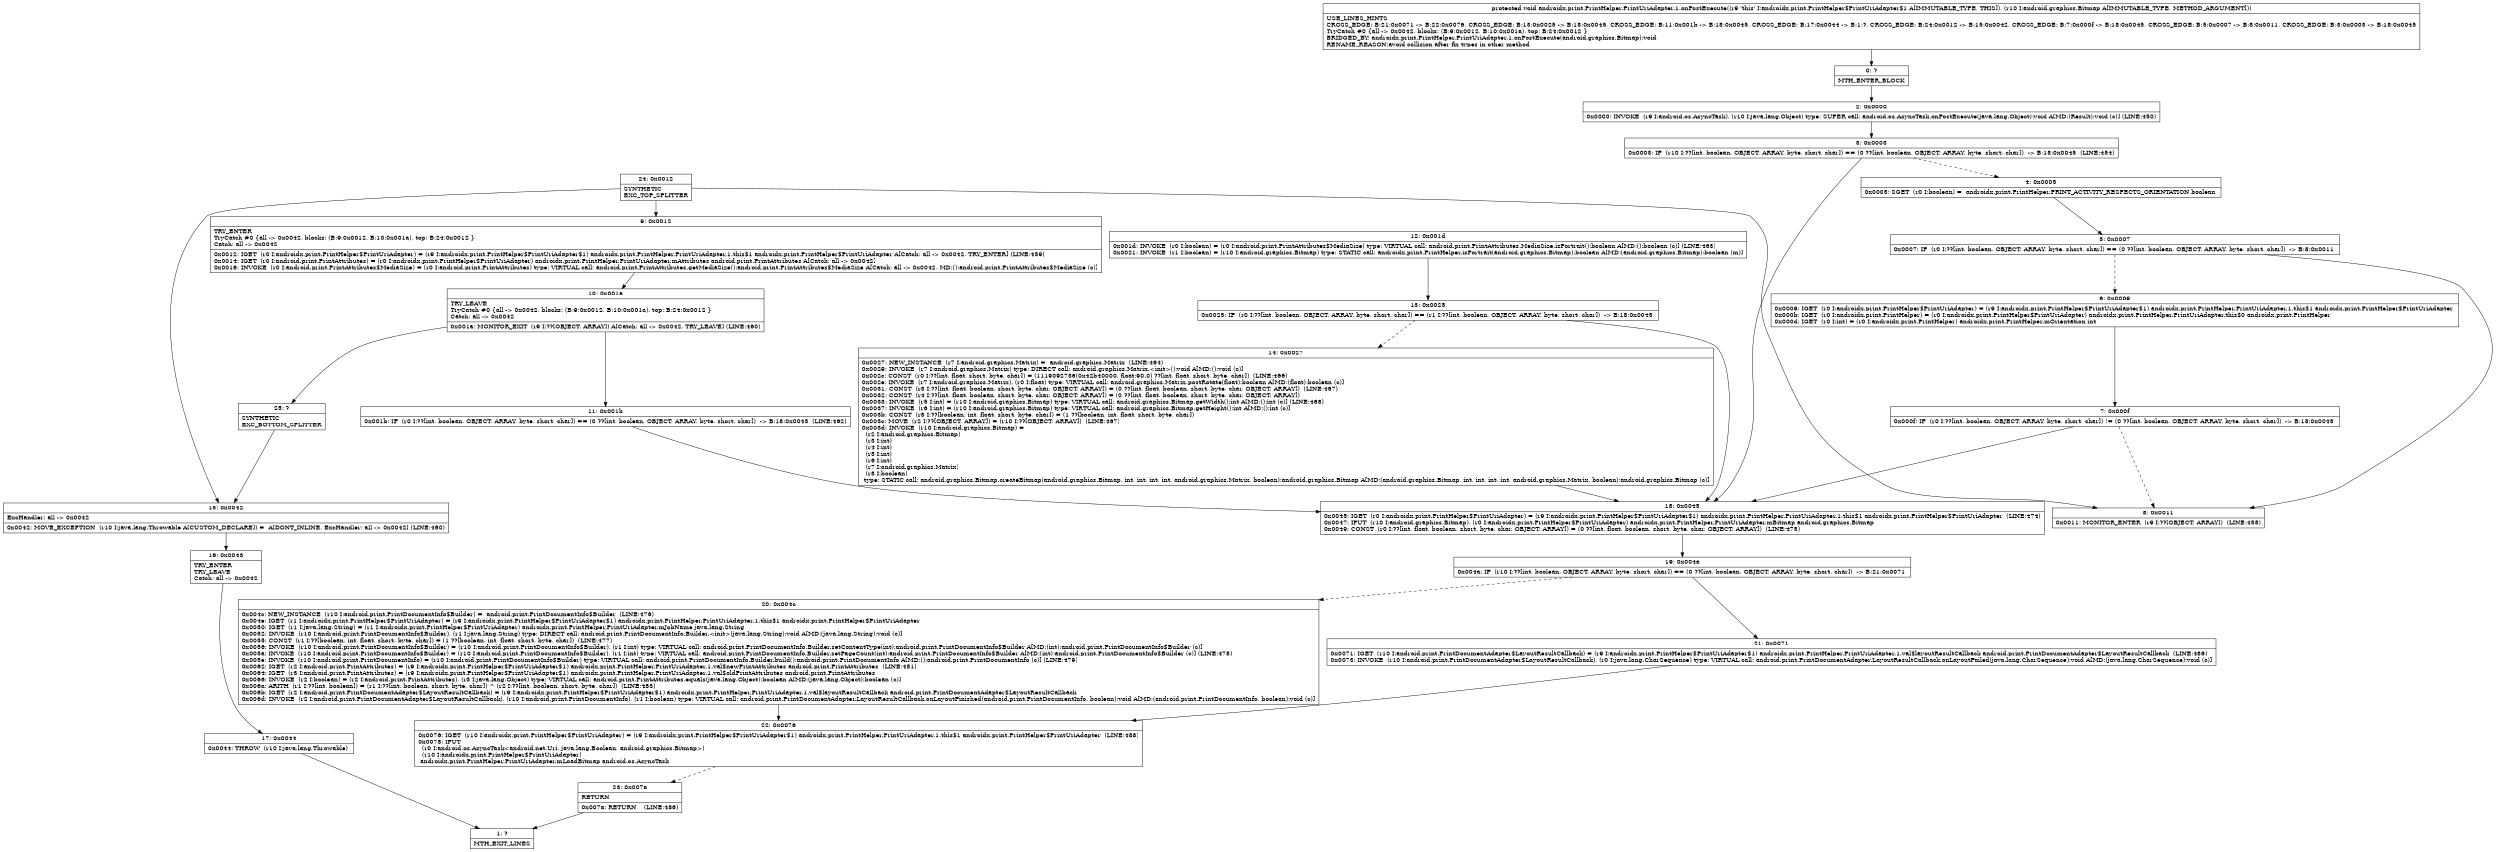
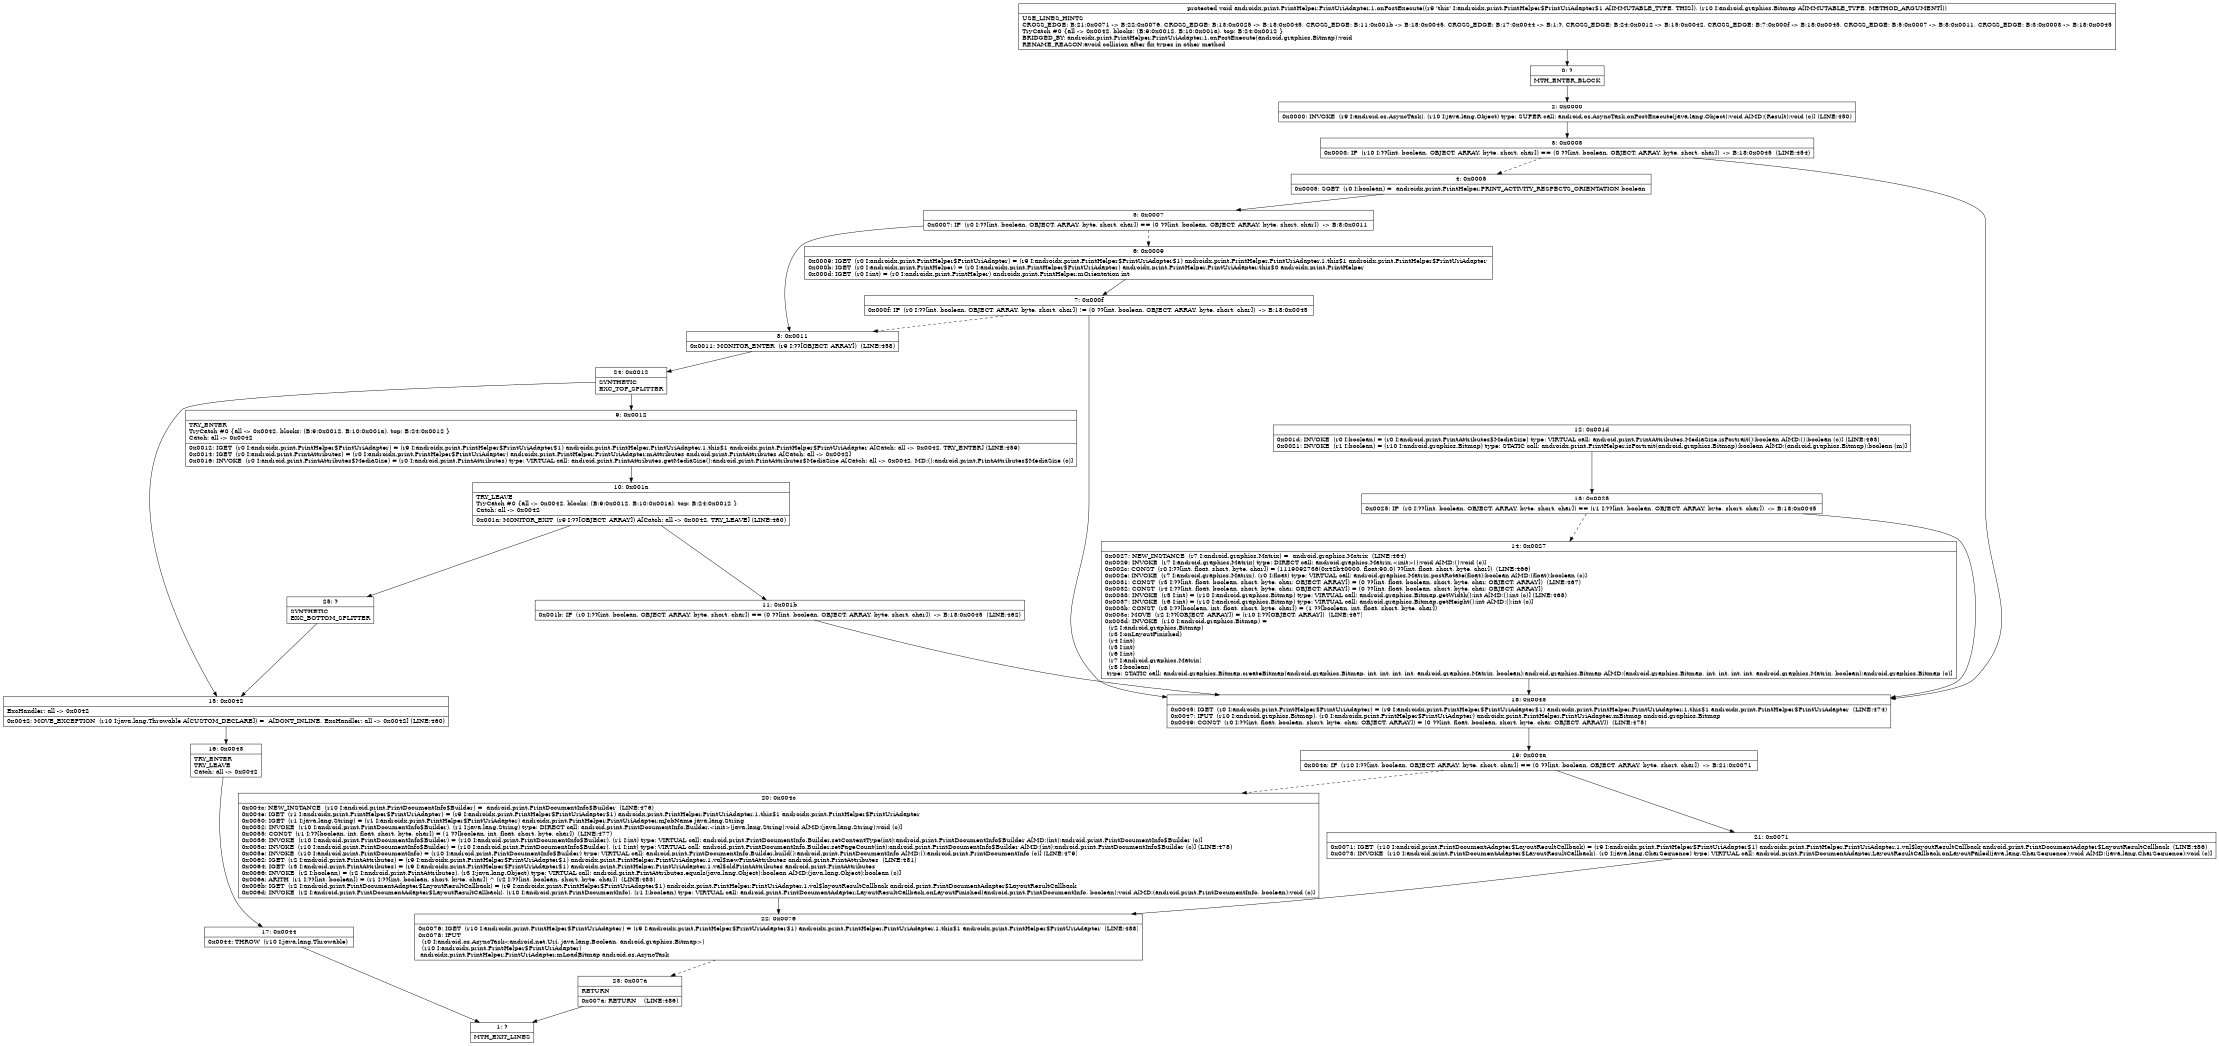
edge "24: 0x0012" -> "8: 0x0011": reversed
node "14: 0x0027": text "(r3 I:int)" -> "(r3 I:onLayoutFinished)"
